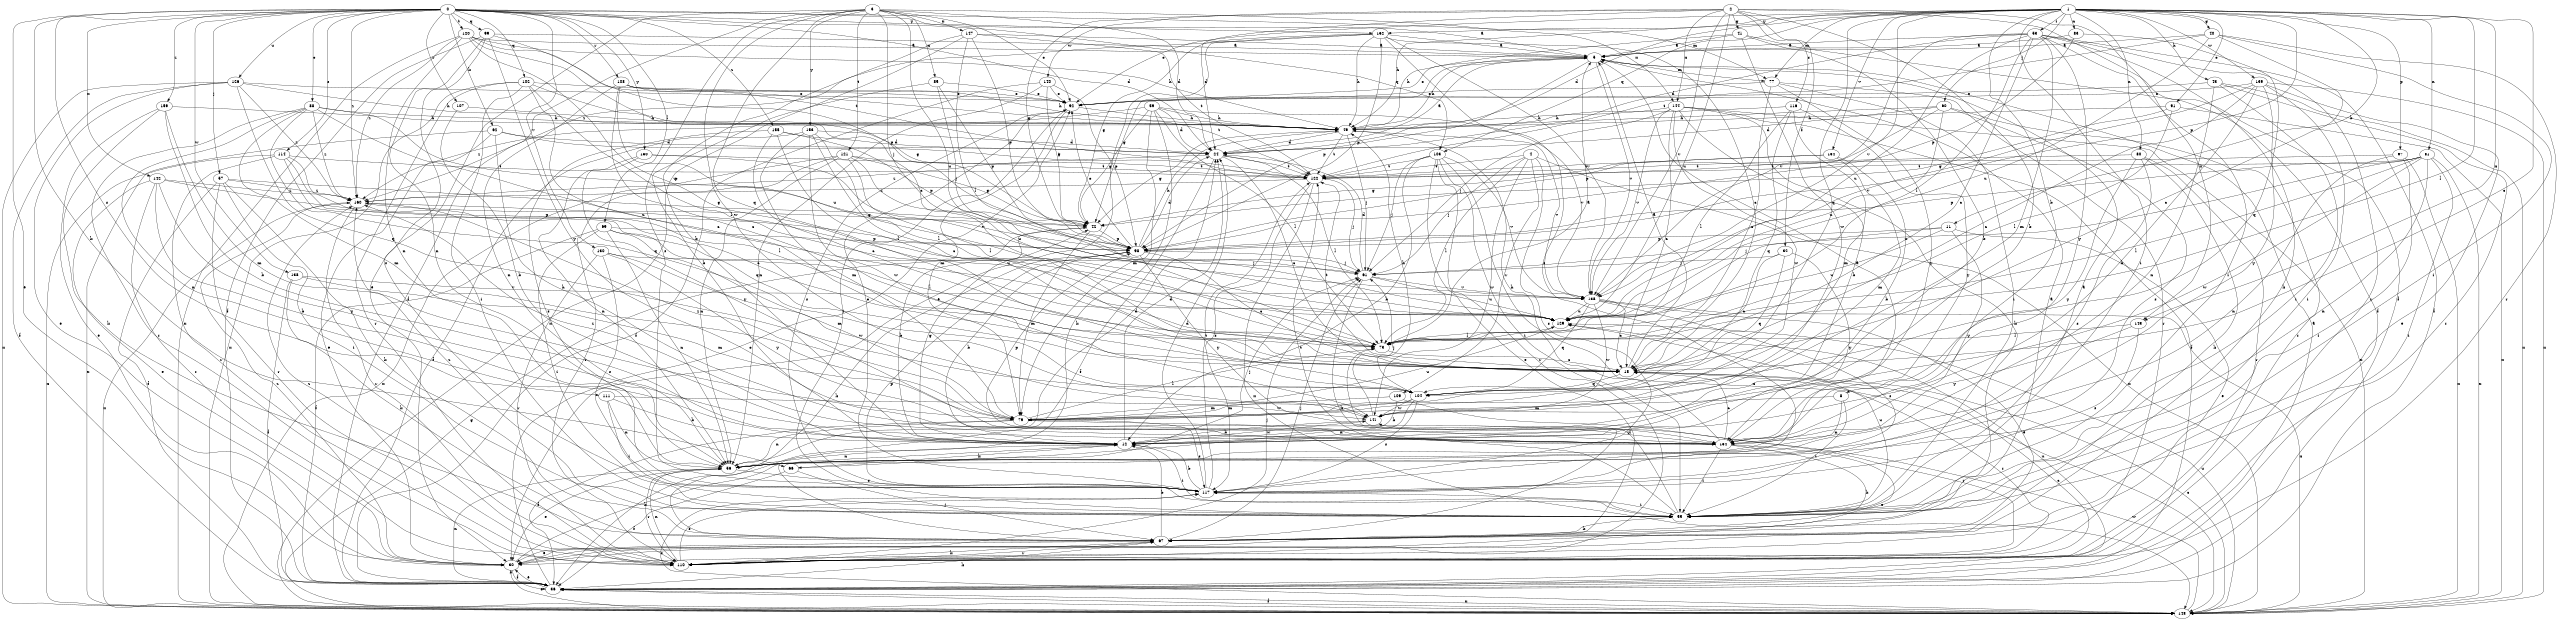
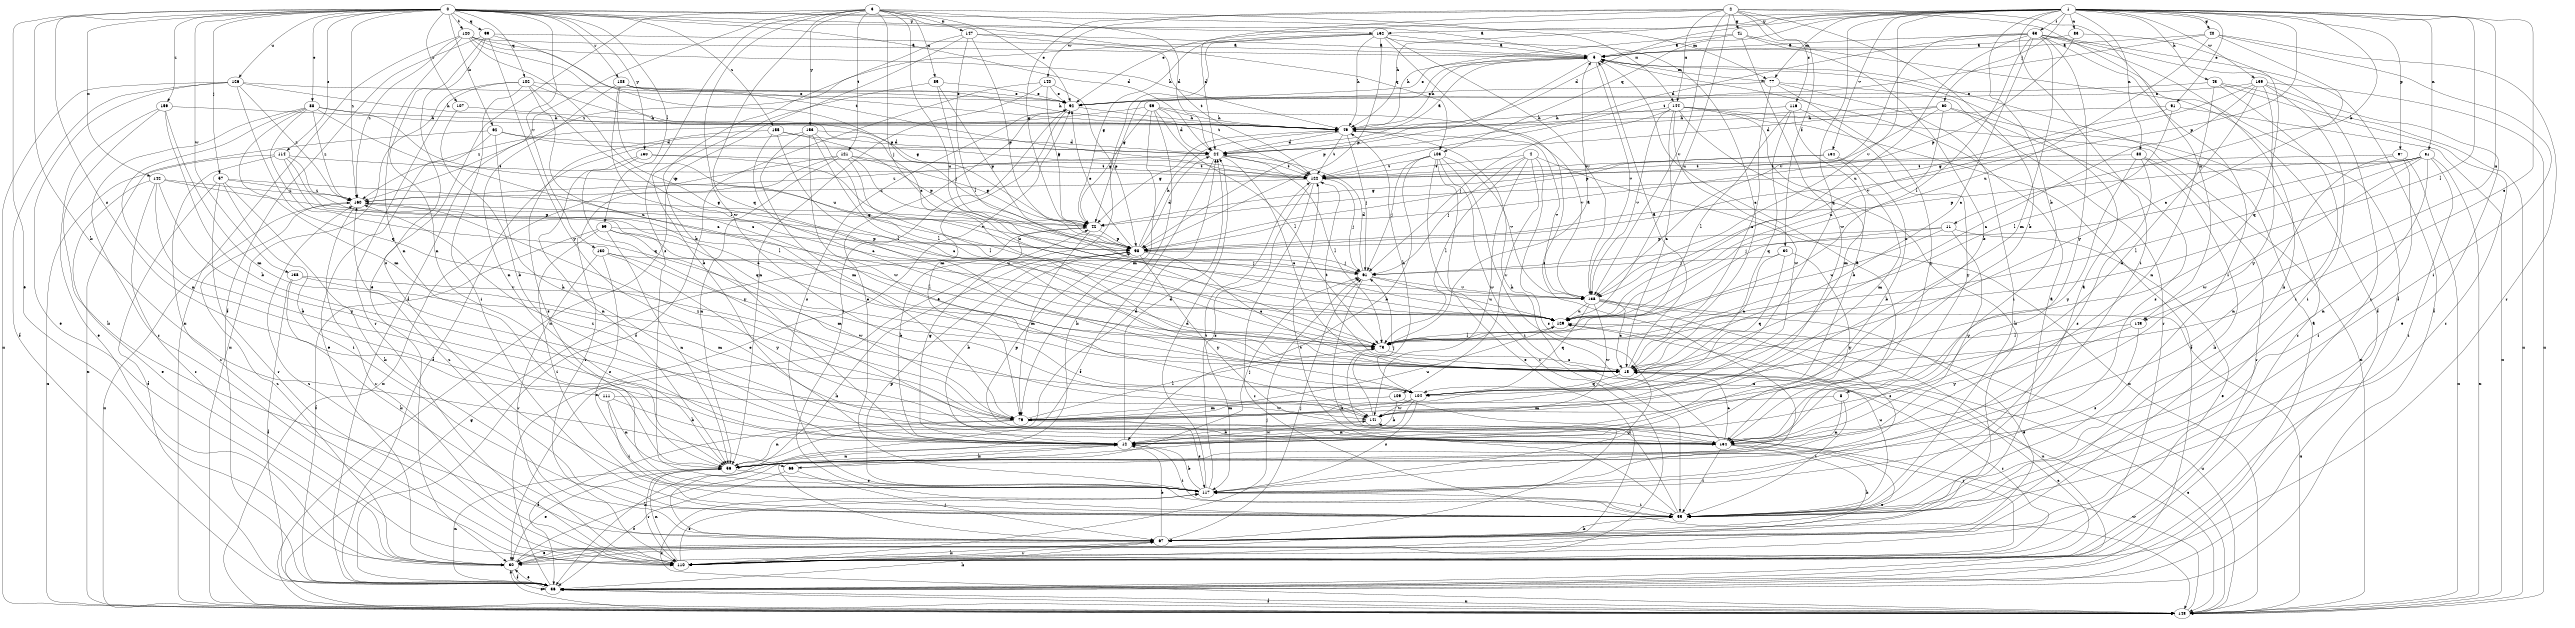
edge "122" -> "148": label "x" -> "r"
